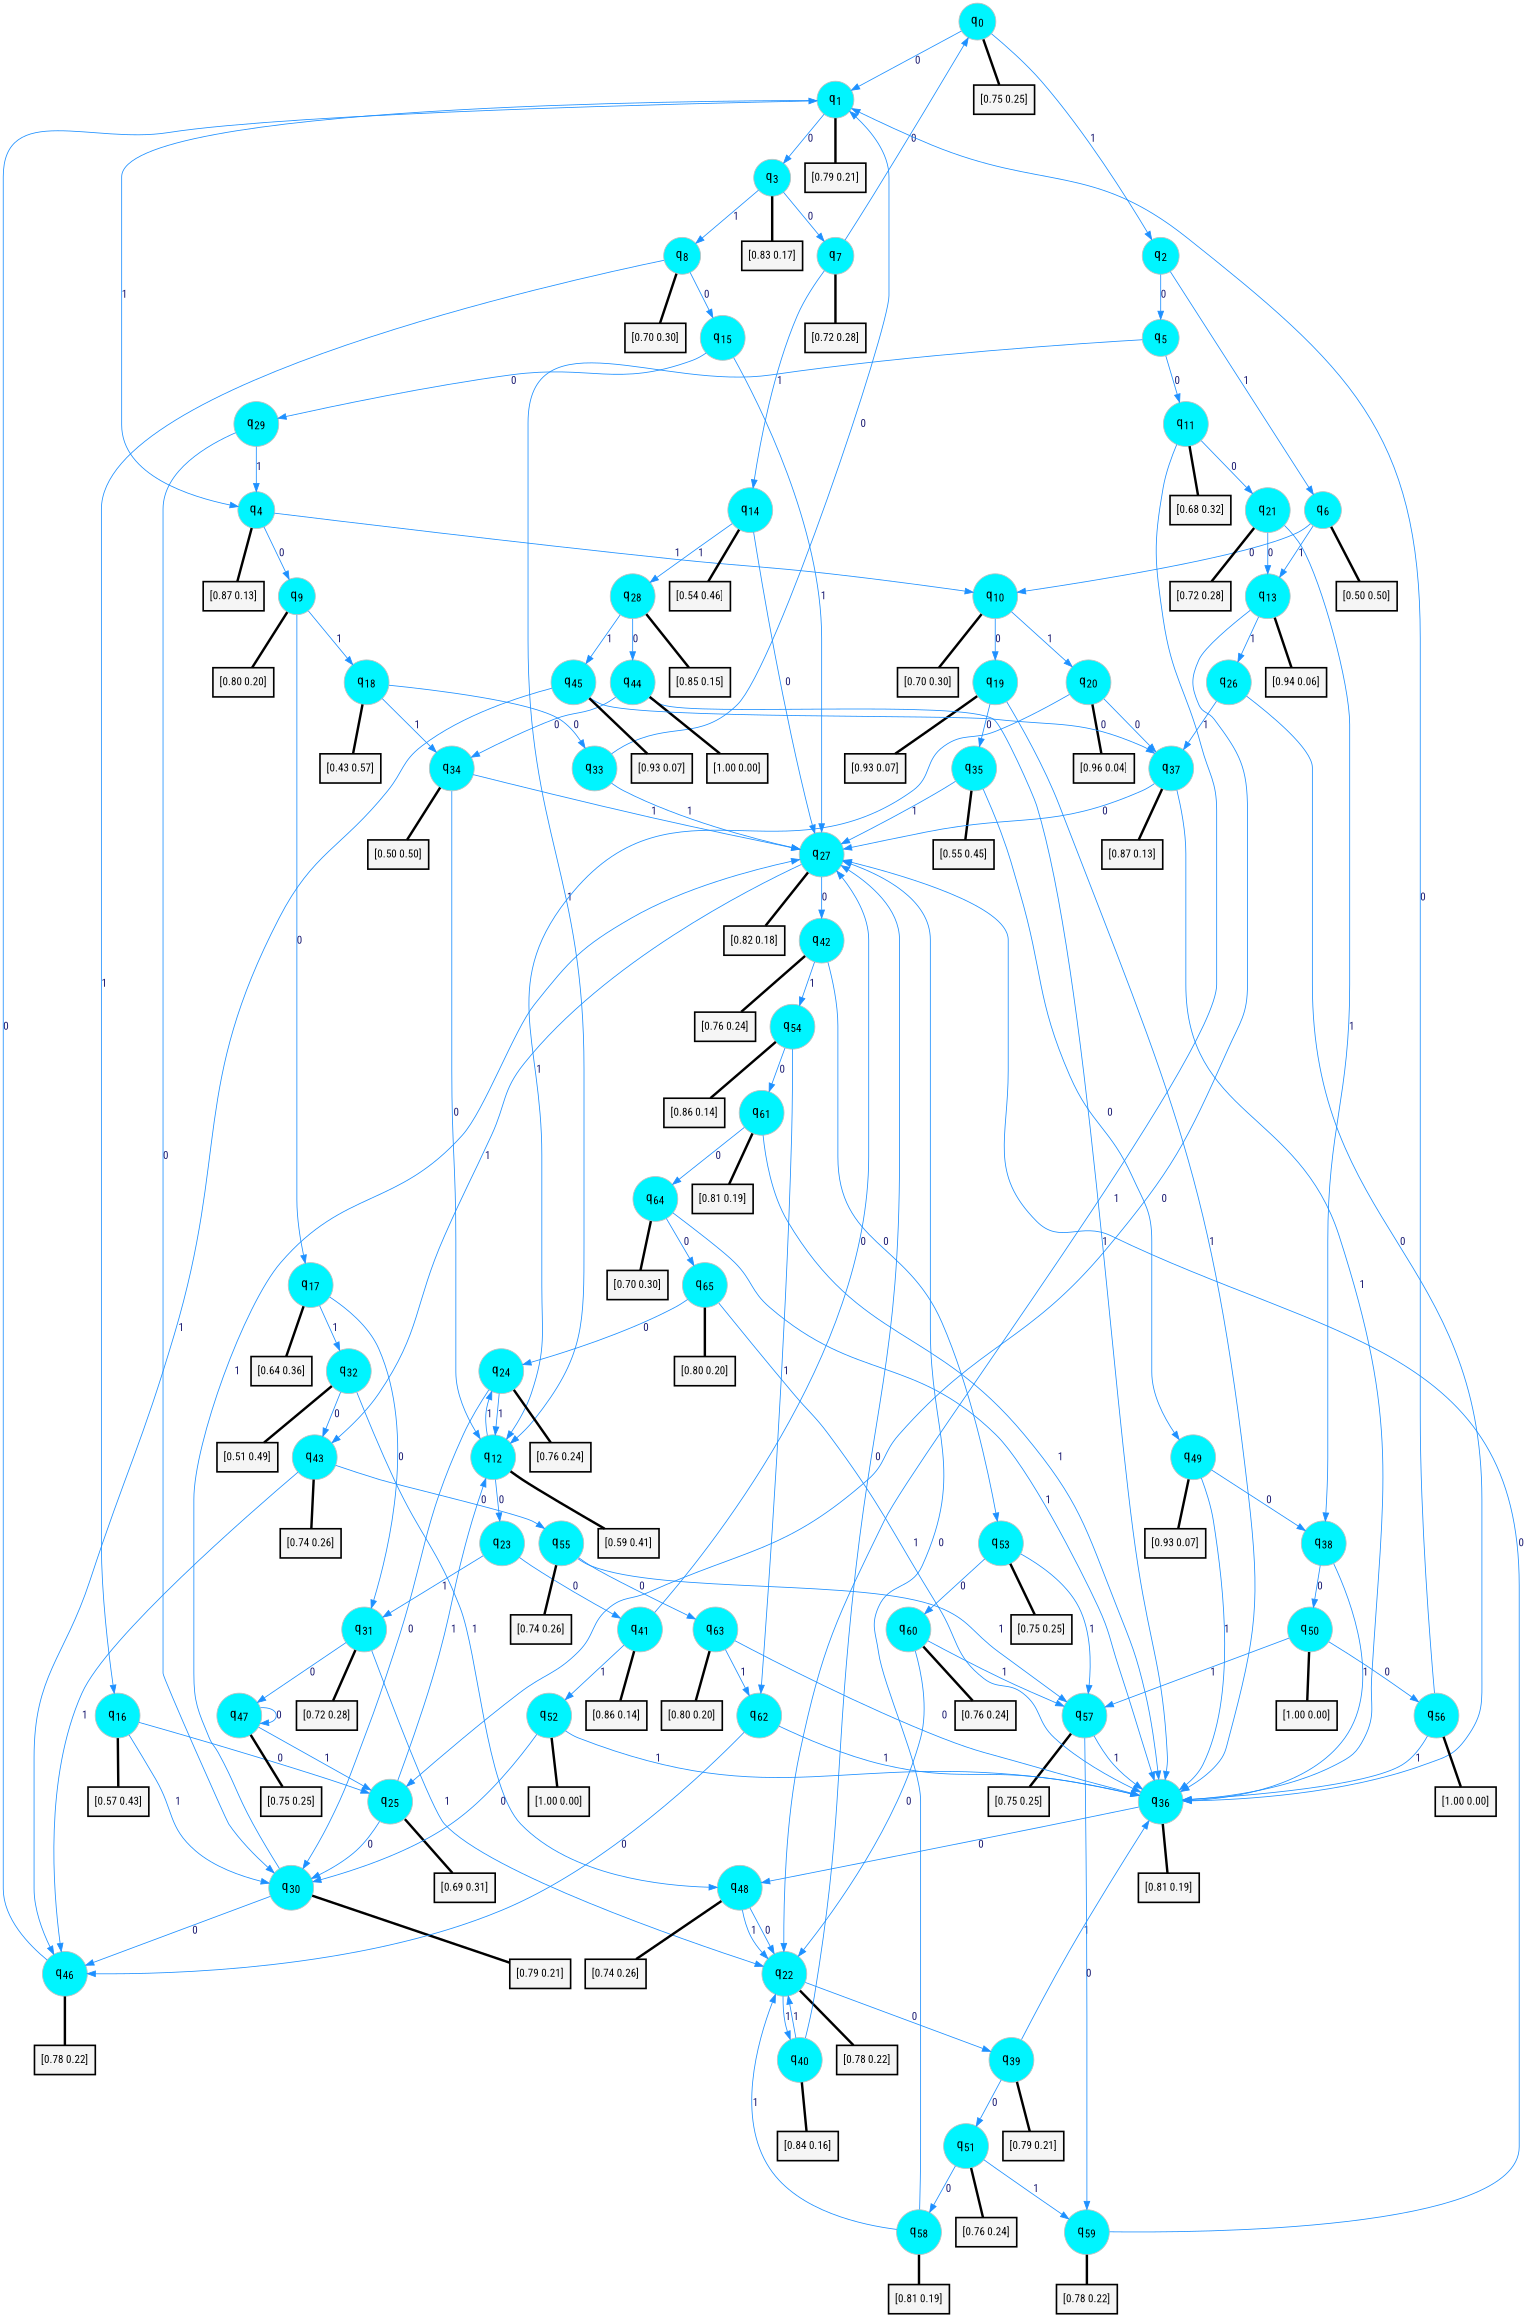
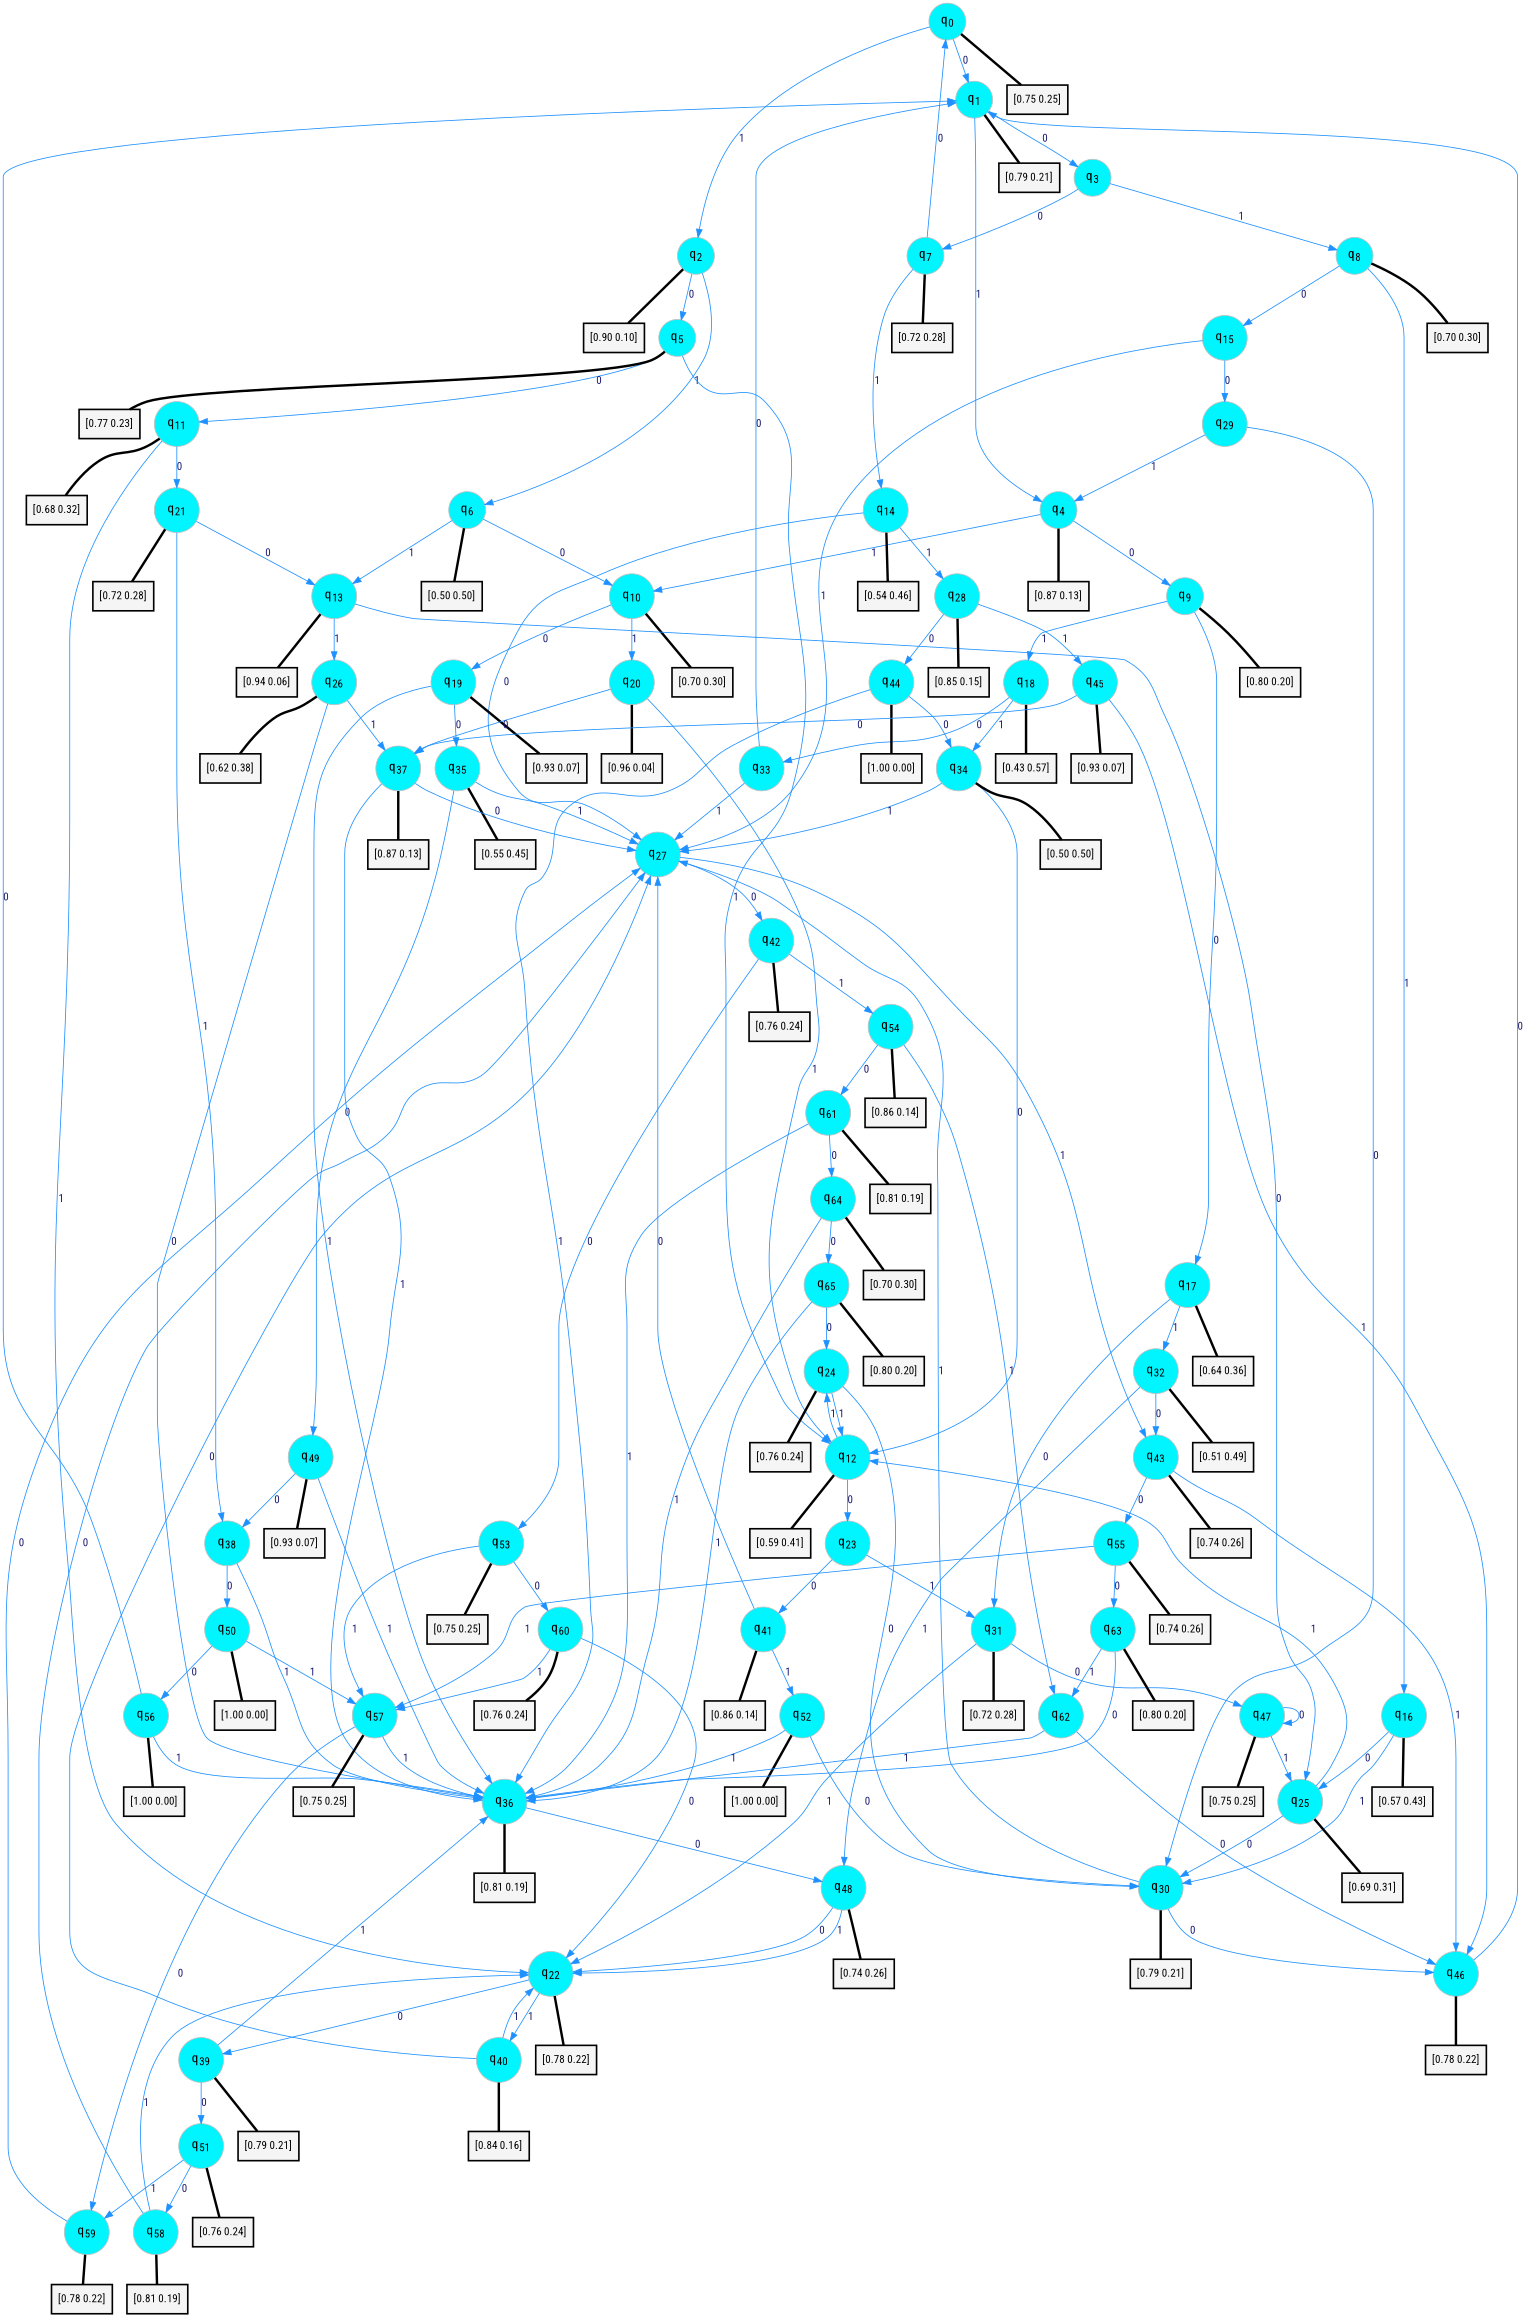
node "[0.83 0.17]": removed
node "[0.90 0.10]": added
node "[0.77 0.23]": added
node "[0.62 0.38]": added
node "[0.82 0.18]": removed
